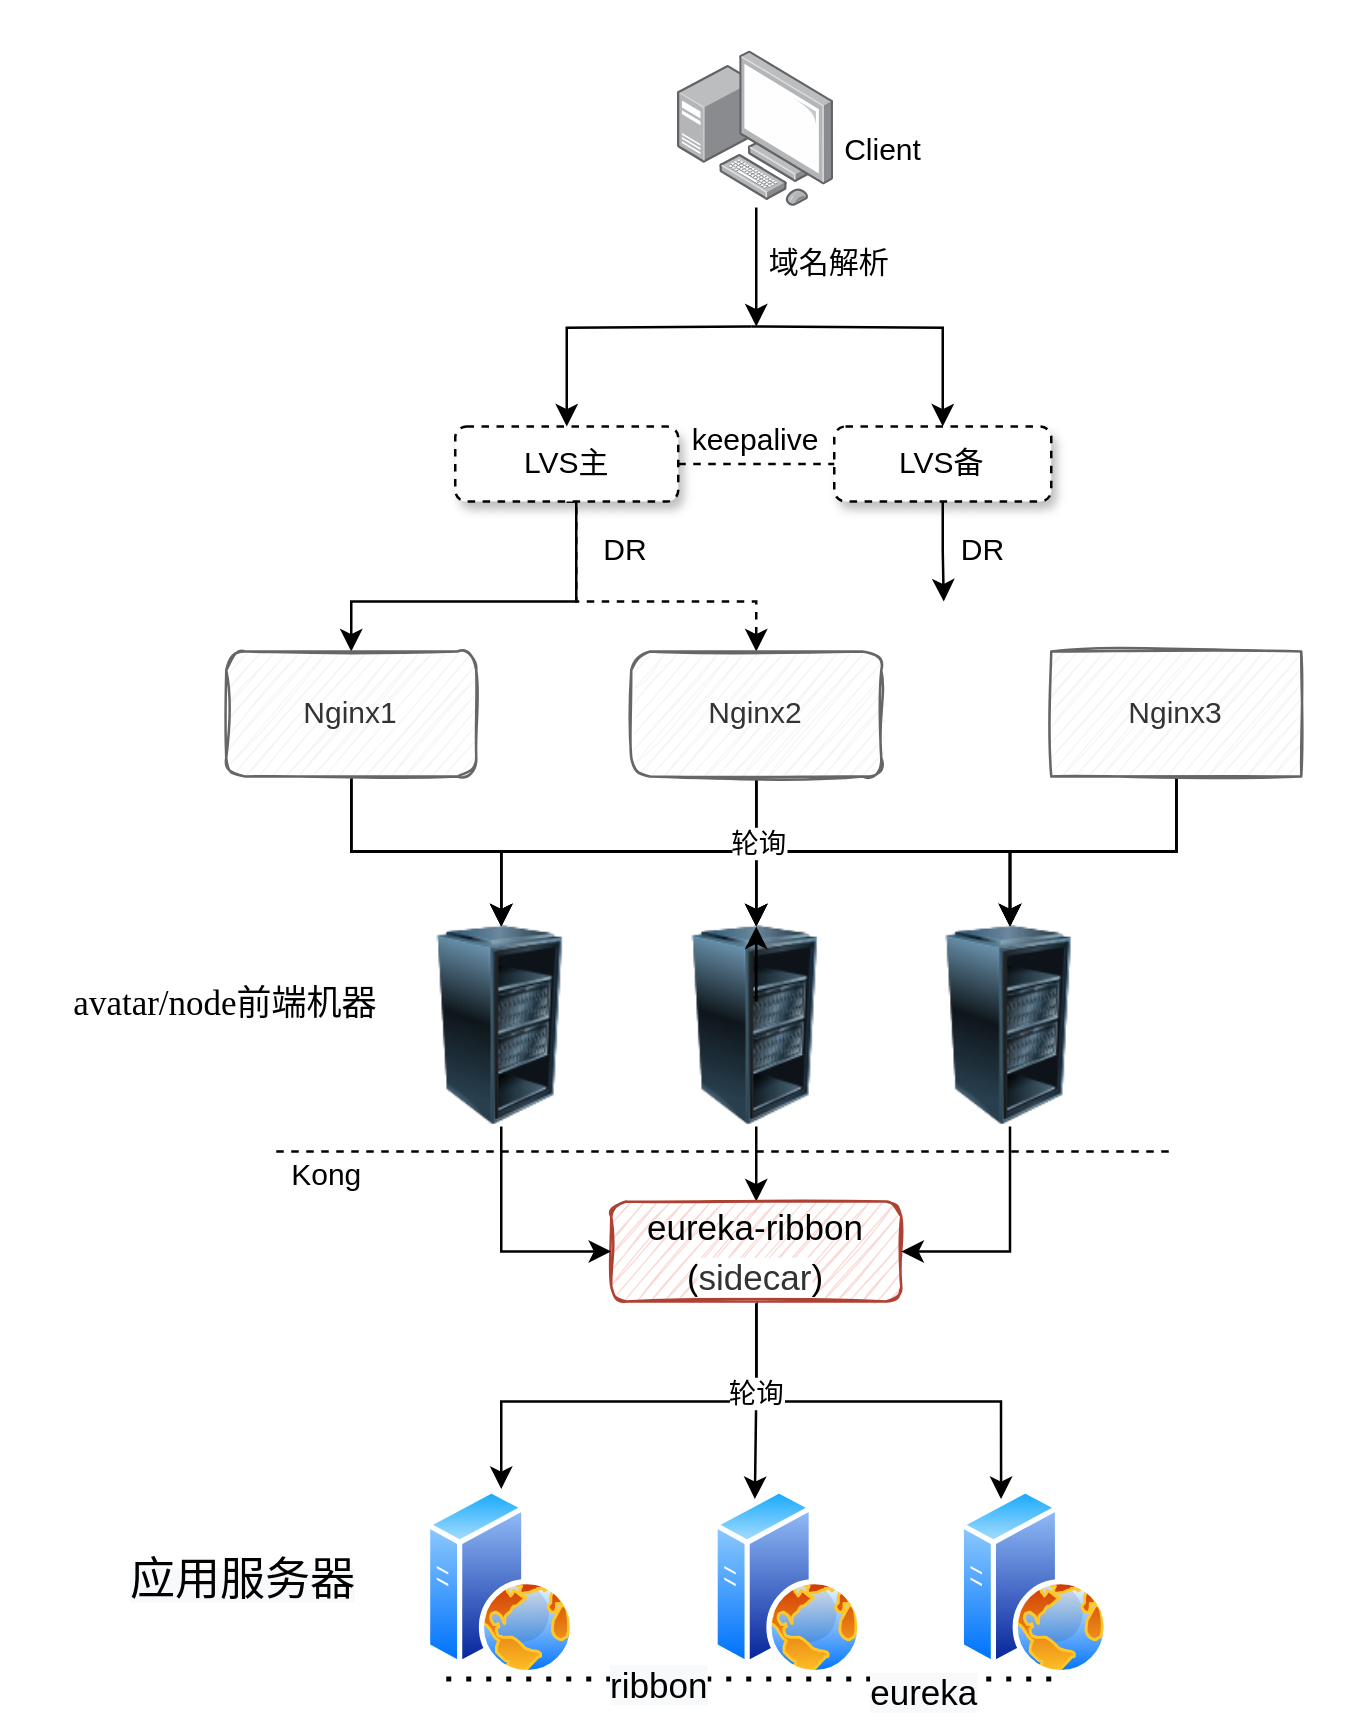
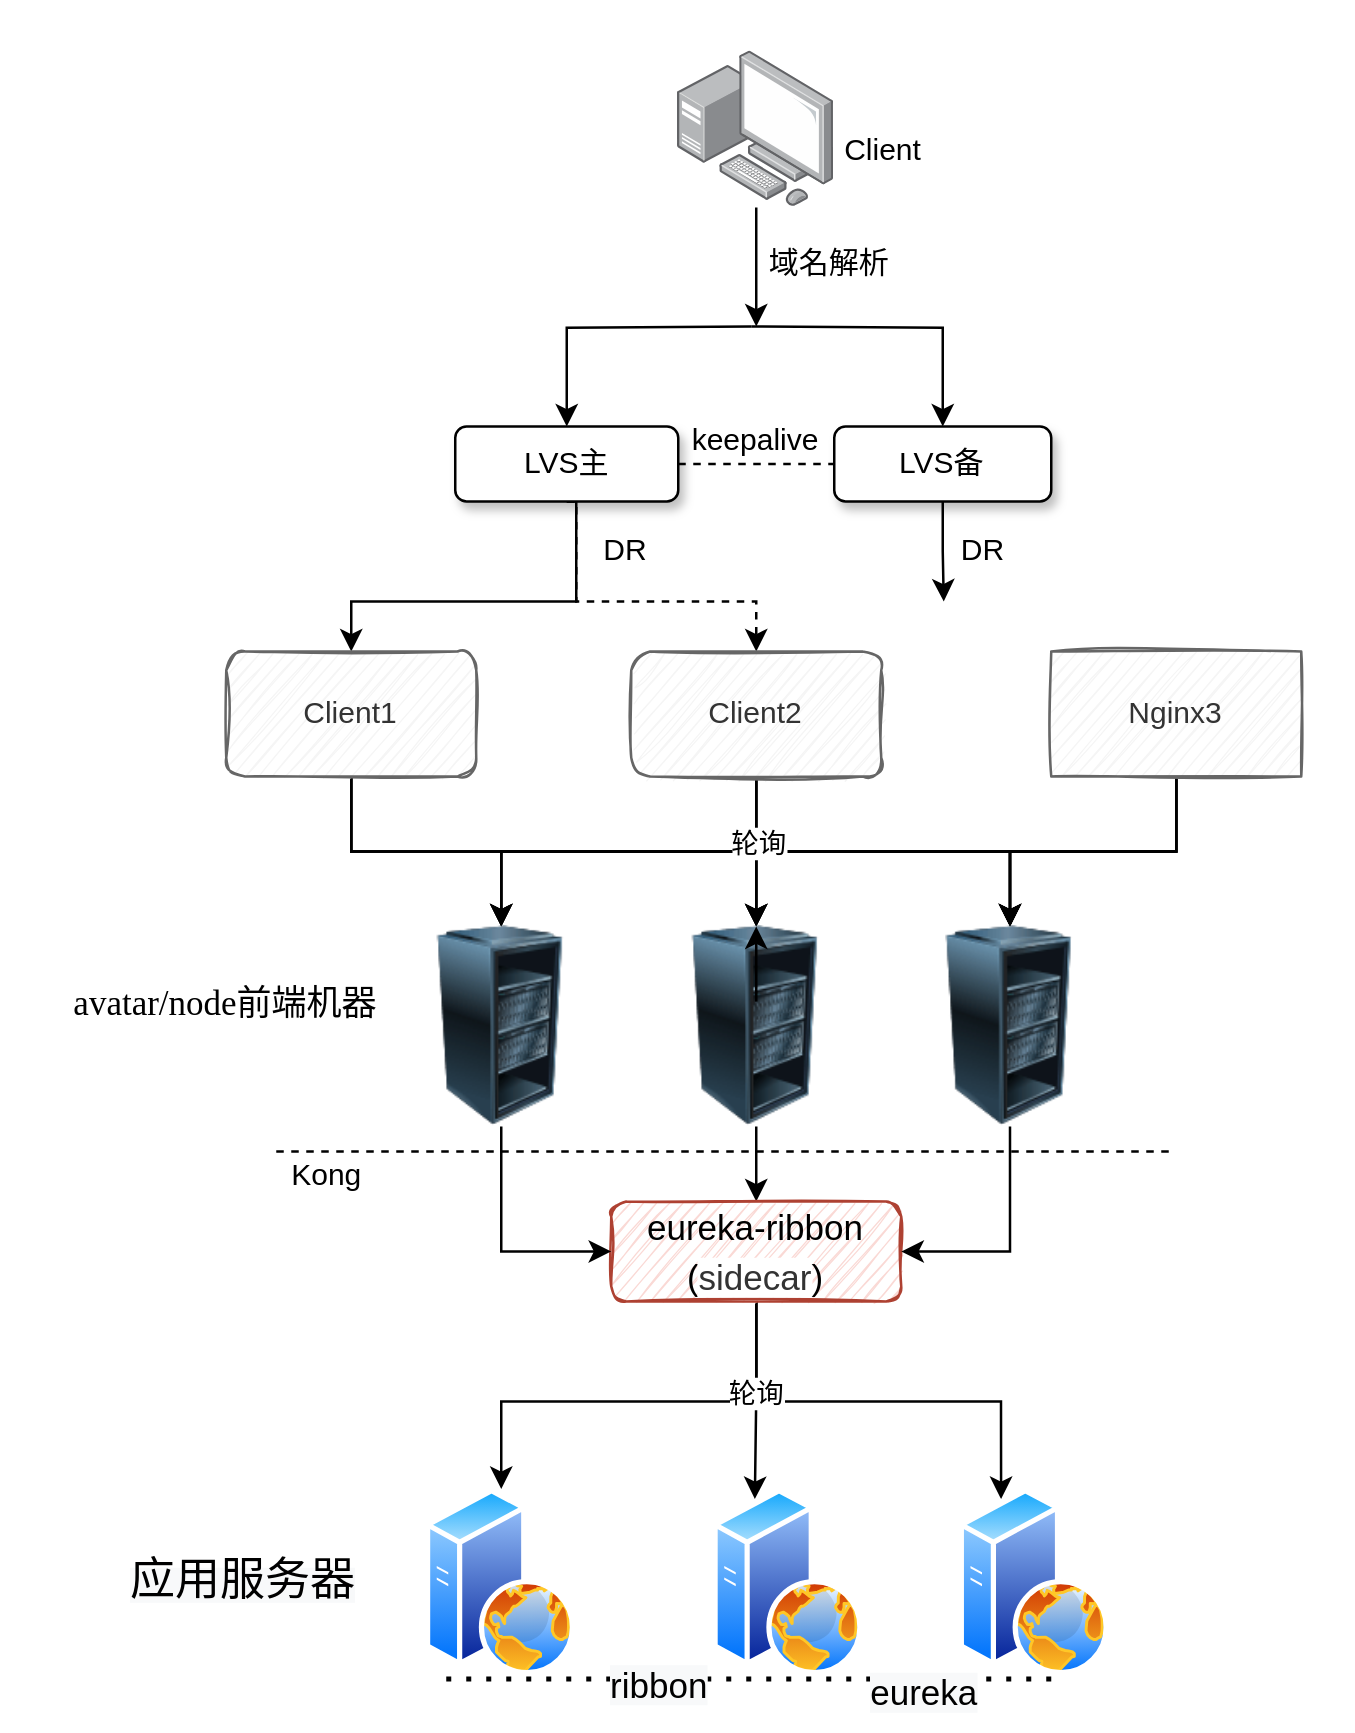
node "LVS主": style dashed -> solid
node "LVS备": style dashed -> solid
node "Nginx1": label "Nginx1" -> "Client1"
node "Nginx2": label "Nginx2" -> "Client2"
